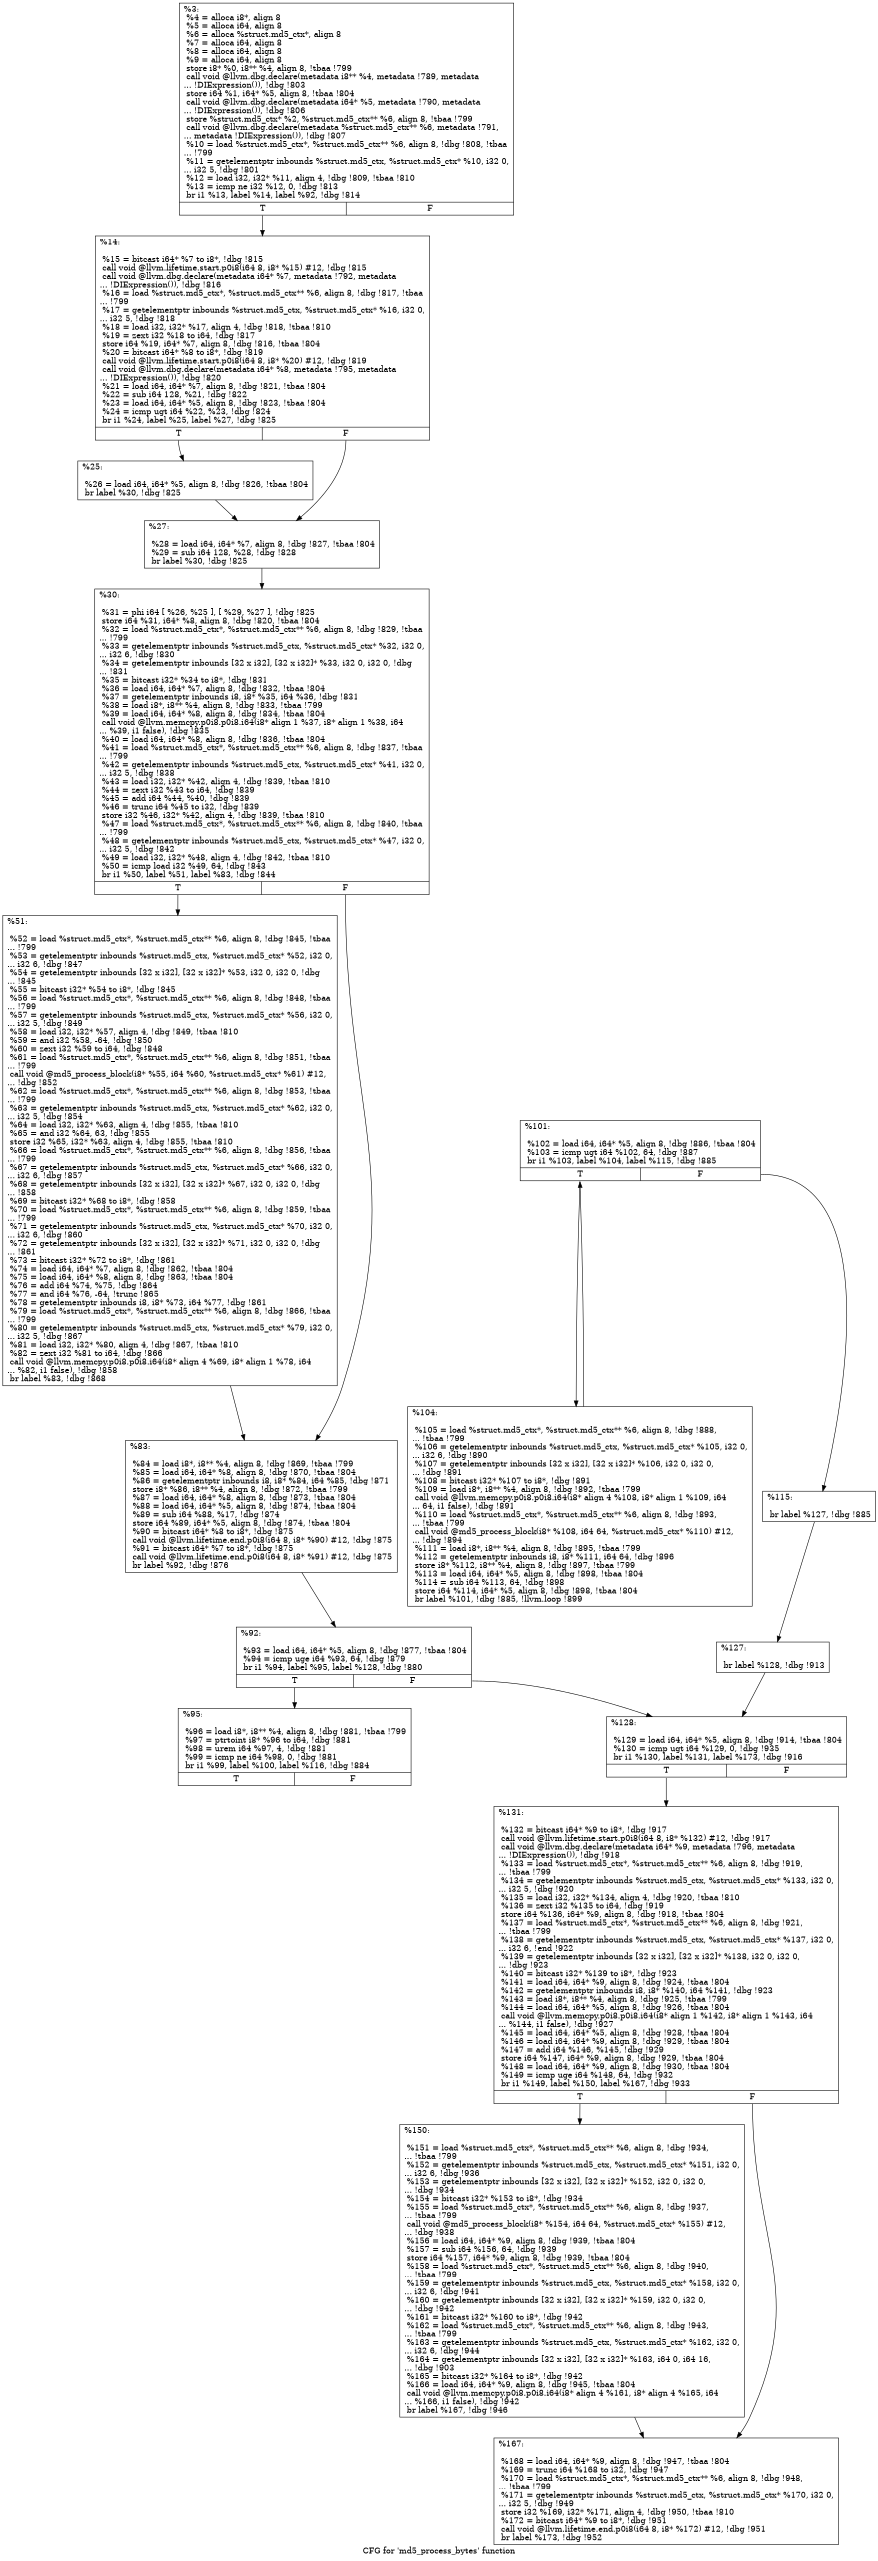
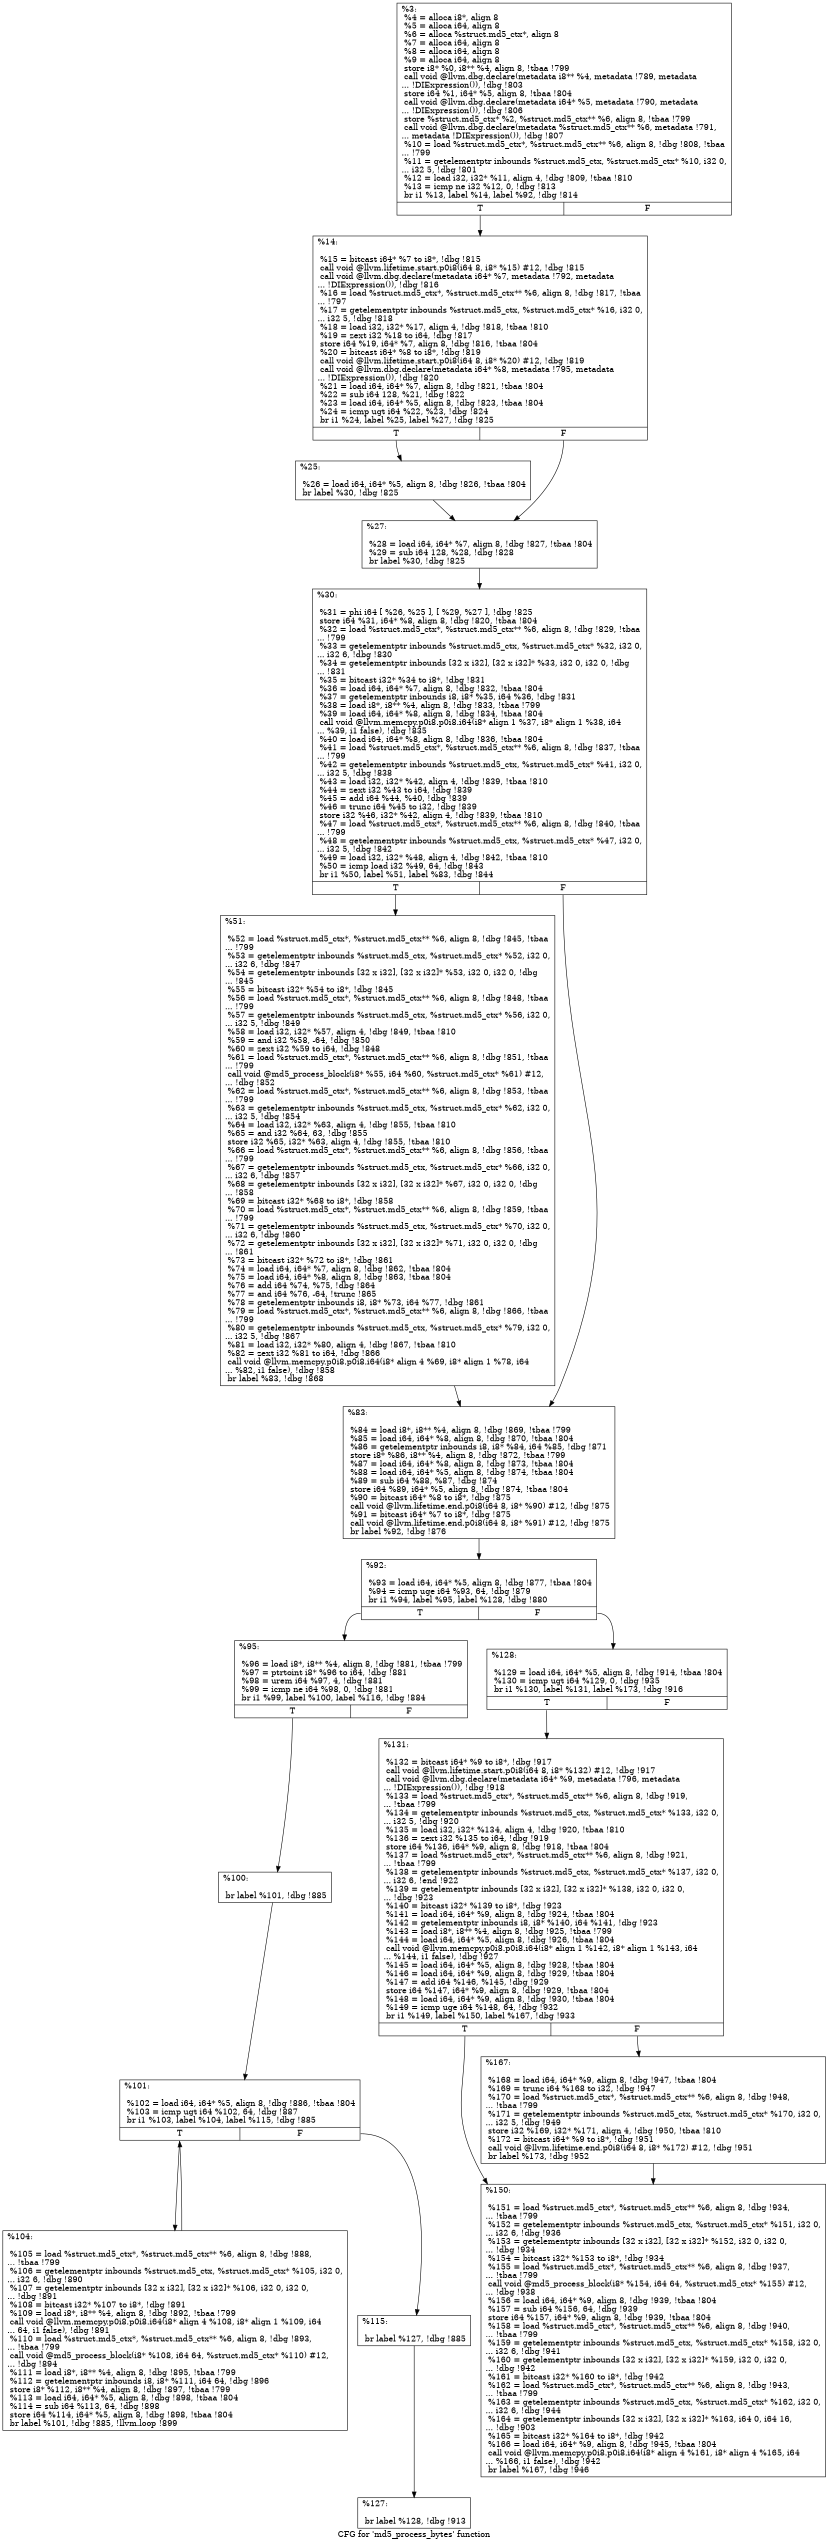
node "%14:": text "... !799" -> "... !797"
node "%83:": text "%89 = sub i64 %88, %17, !dbg !874" -> "%89 = sub i64 %88, %87, !dbg !874"
edge "%127:" -> "%128:": removed
node "%100:": added
edge "%150:" -> "%167:": reversed
